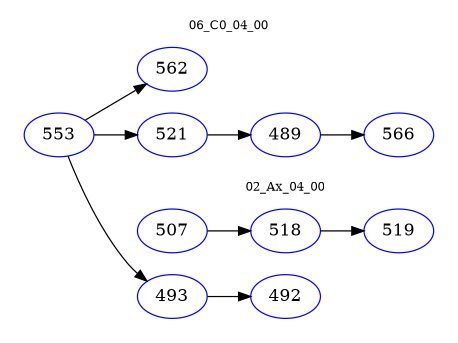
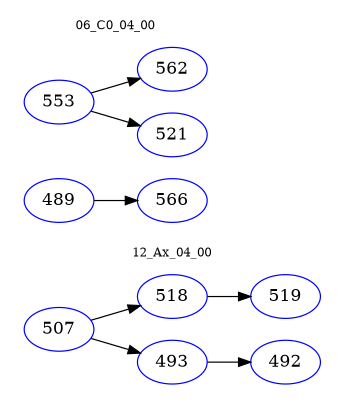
edge "521" -> "489": removed
cluster "02_Ax_04_00": label "02_Ax_04_00" -> "12_Ax_04_00"
edge "553" -> "493": now "507" -> "493"
